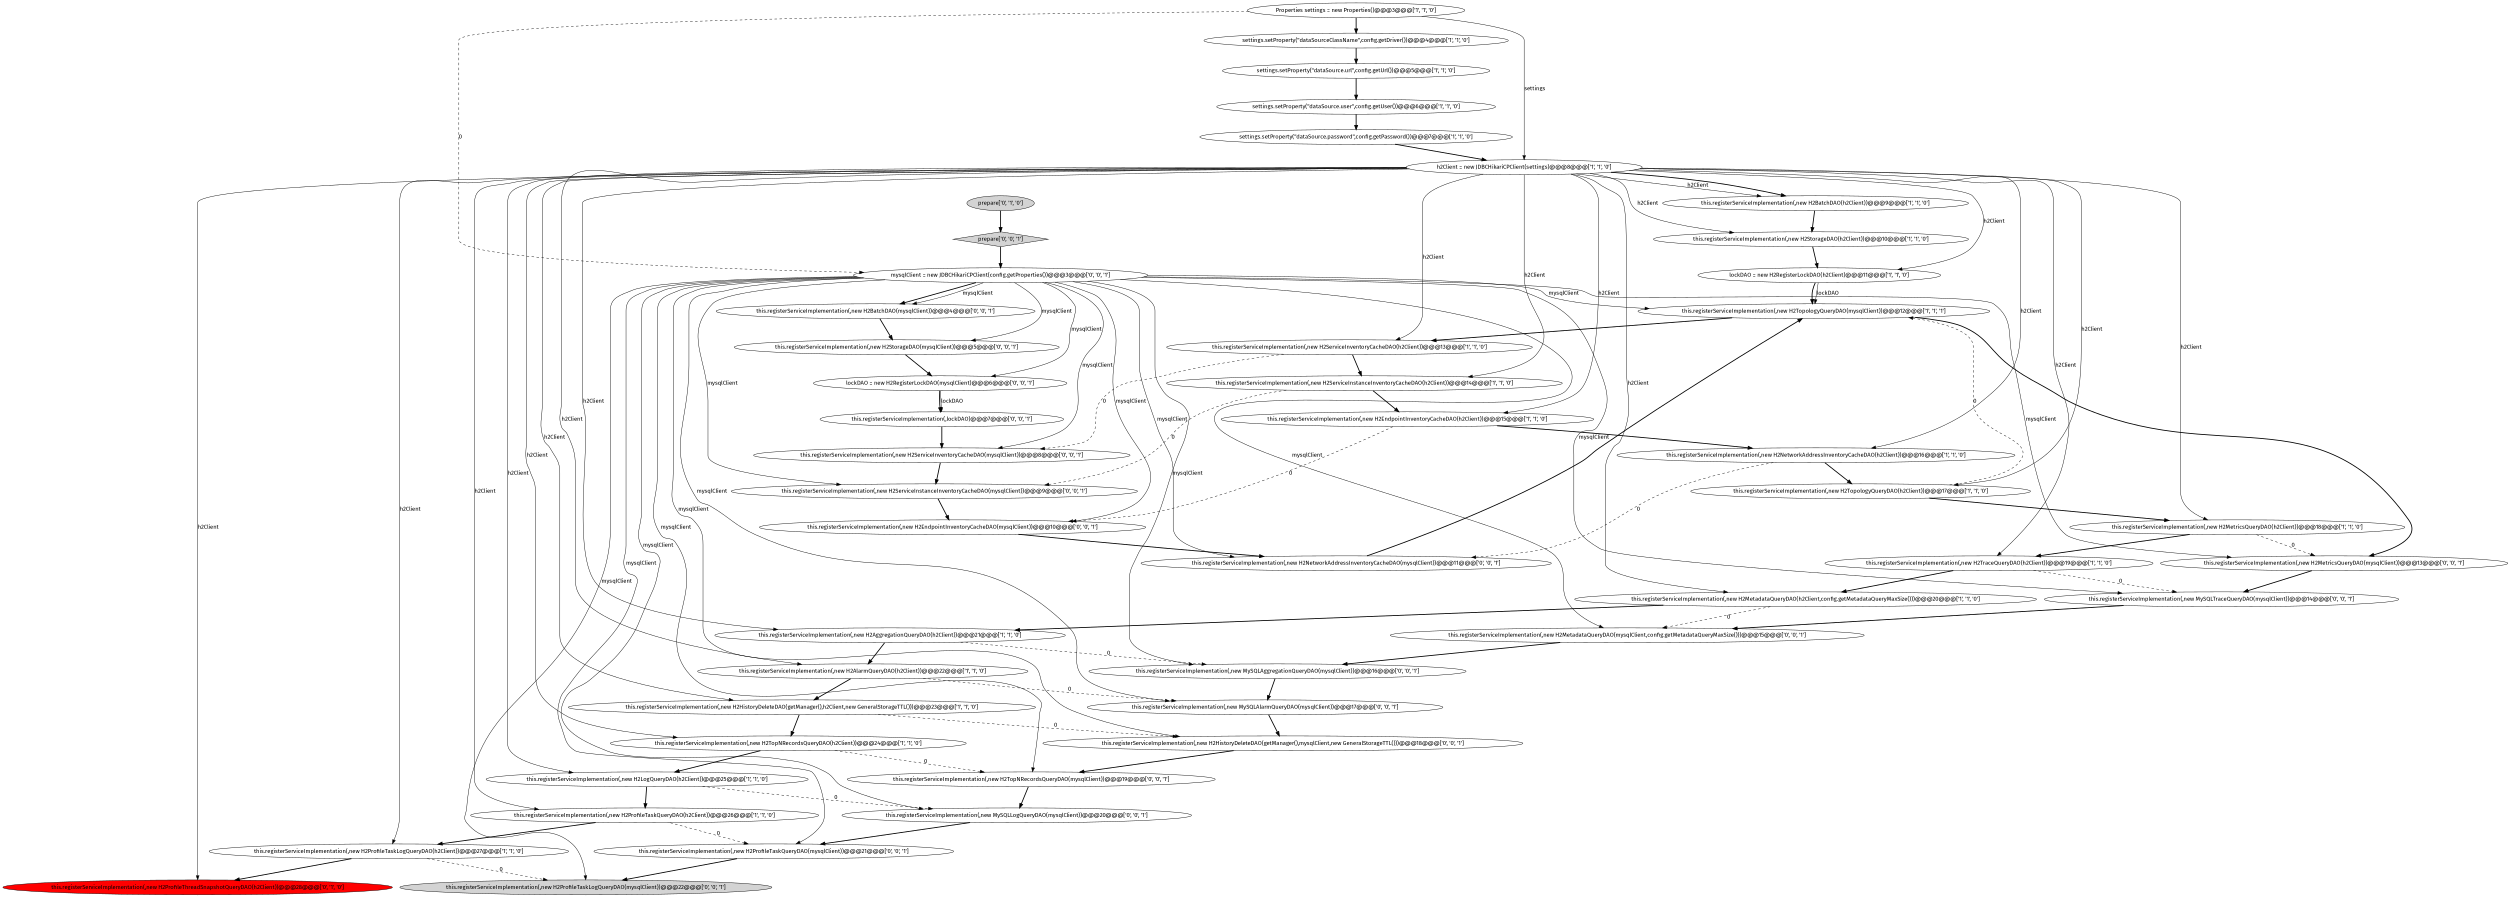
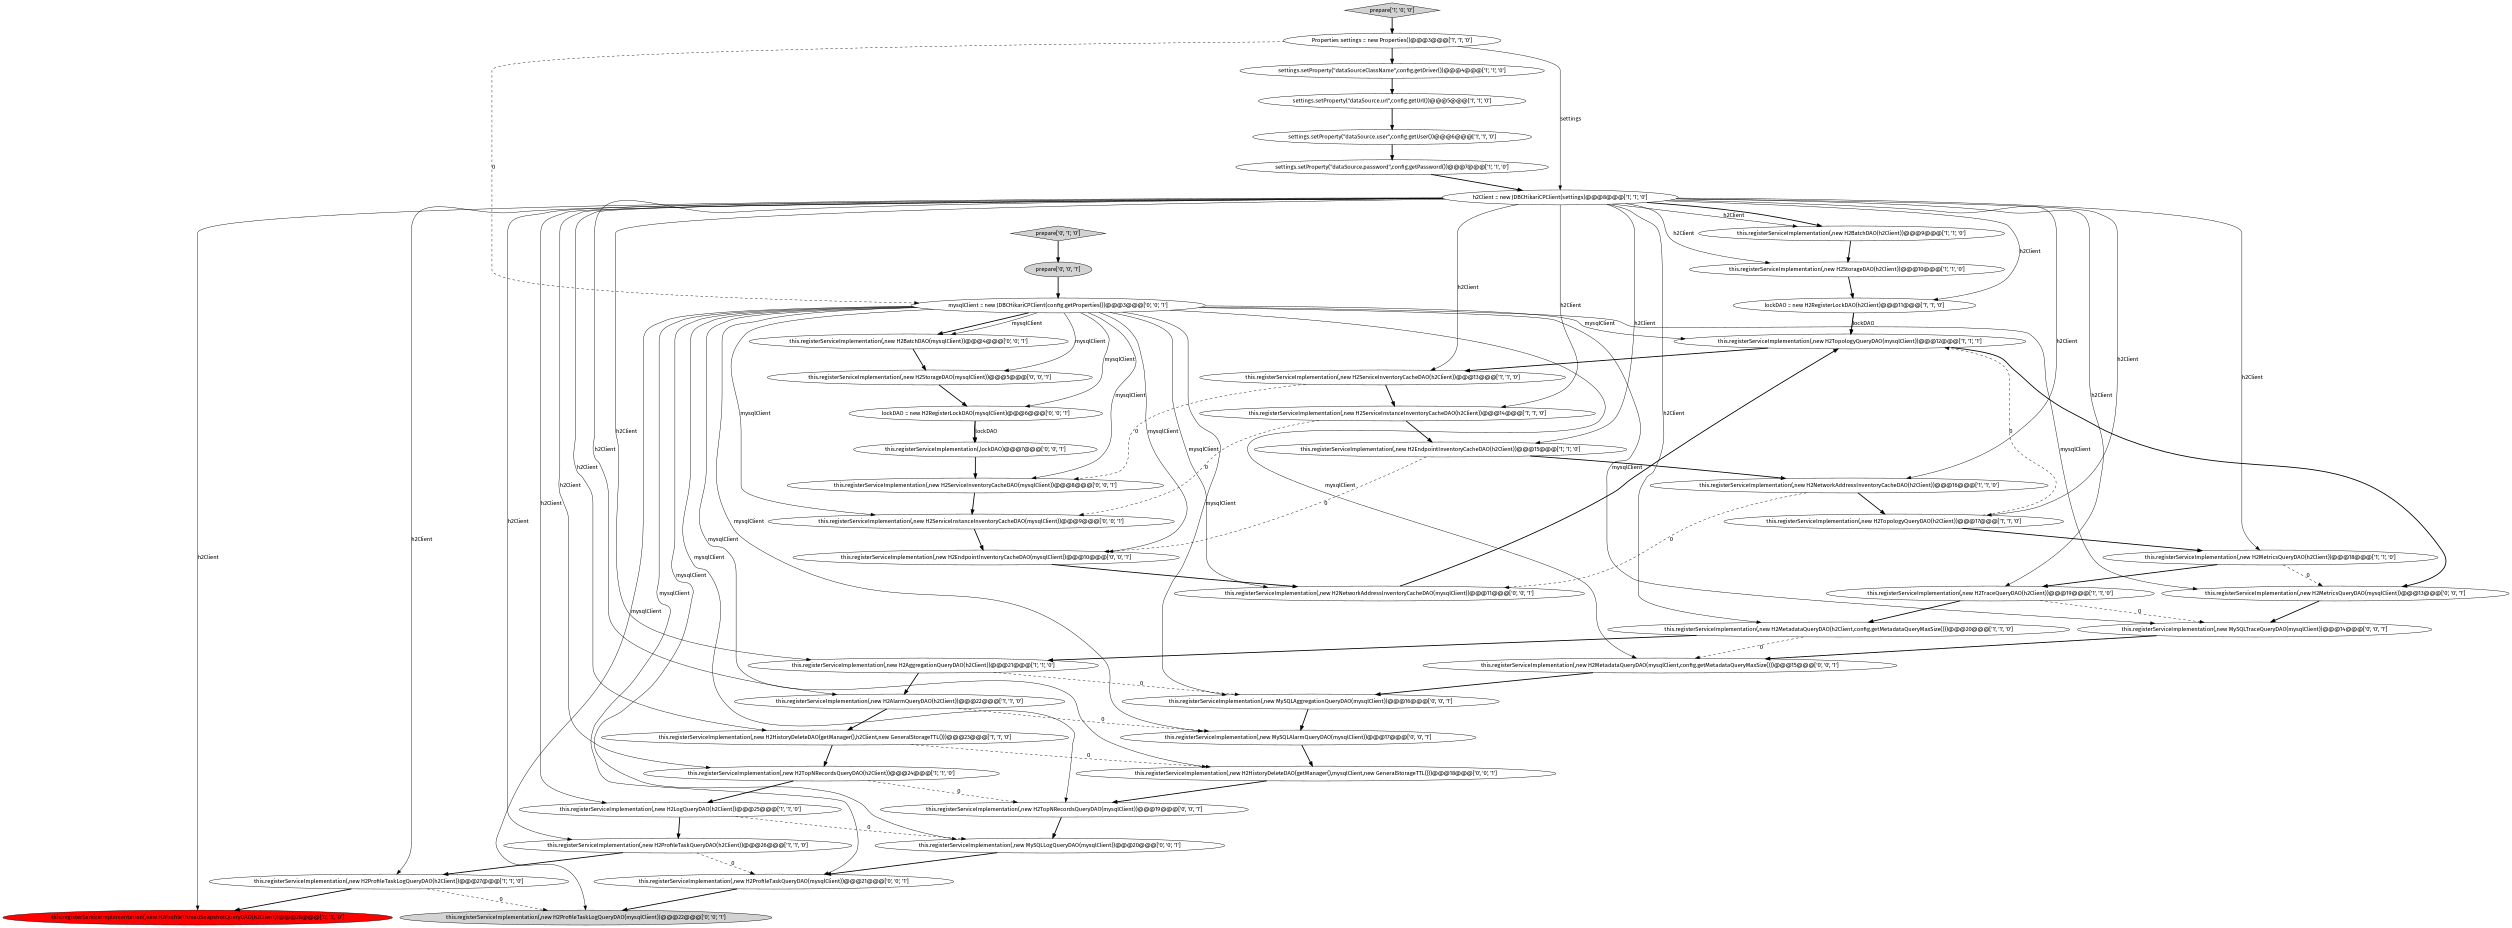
node "prepare['1', '0', '0']": added
node "prepare['0', '1', '0']": shape ellipse -> diamond
node "prepare['0', '0', '1']": shape diamond -> ellipse
